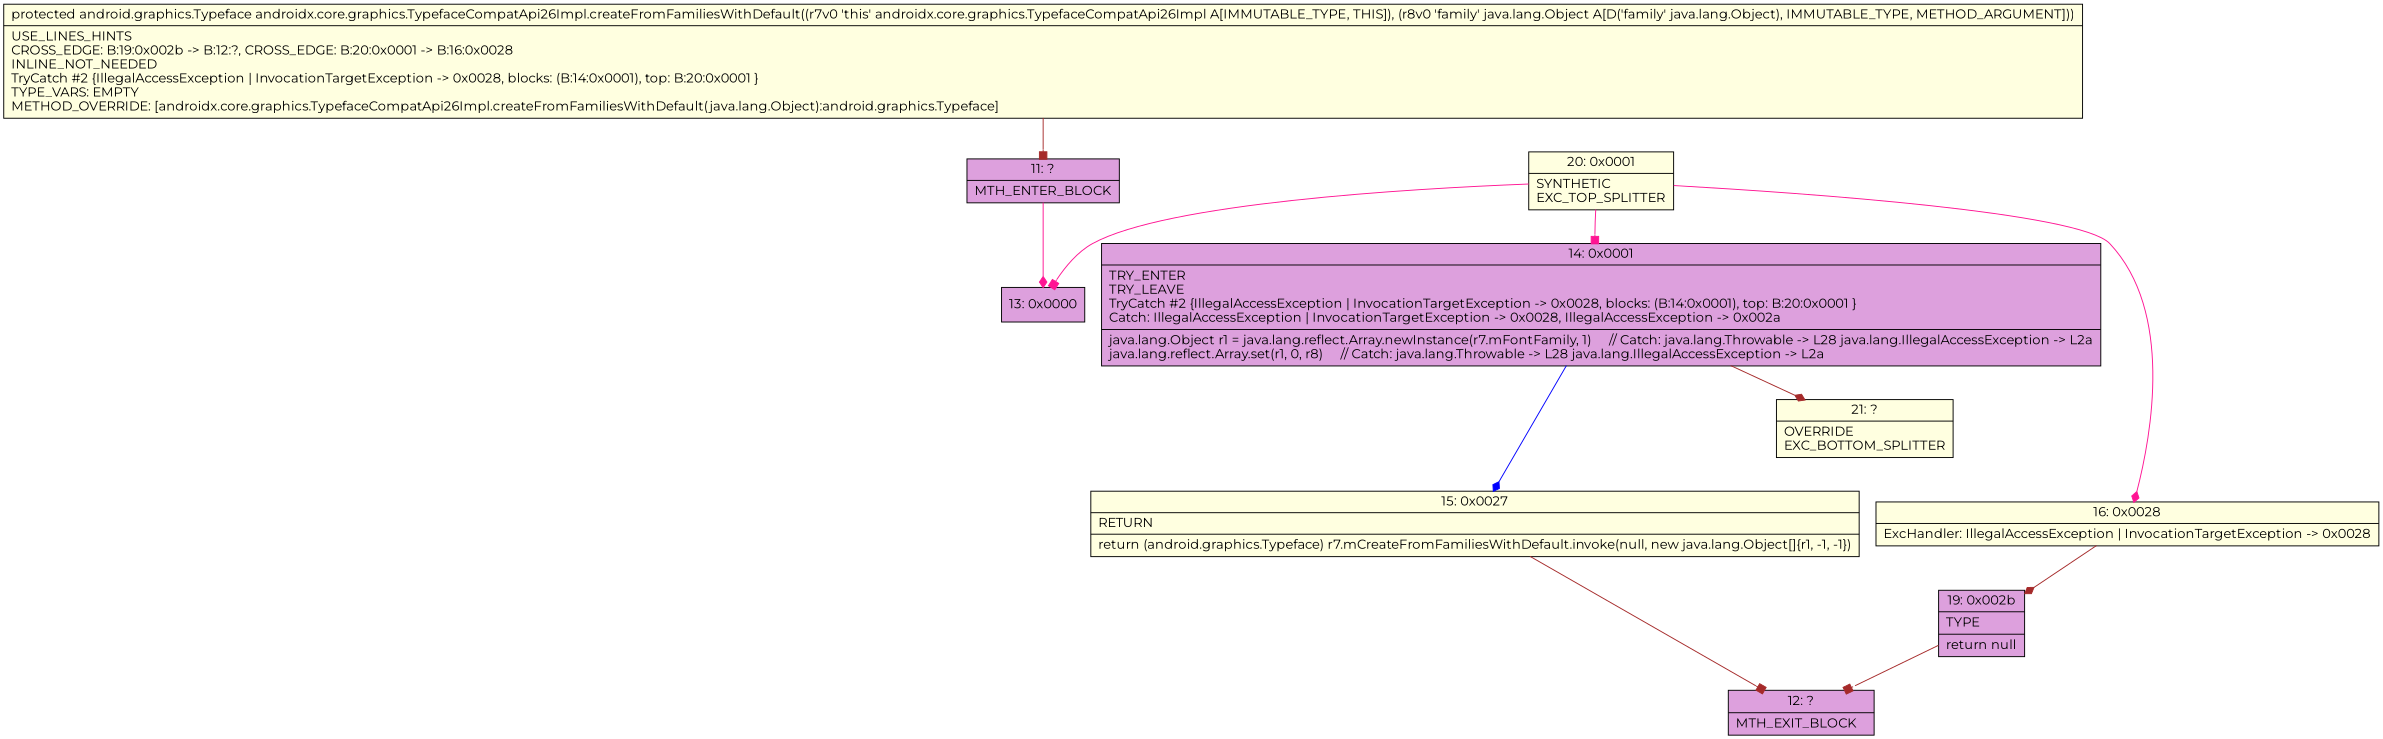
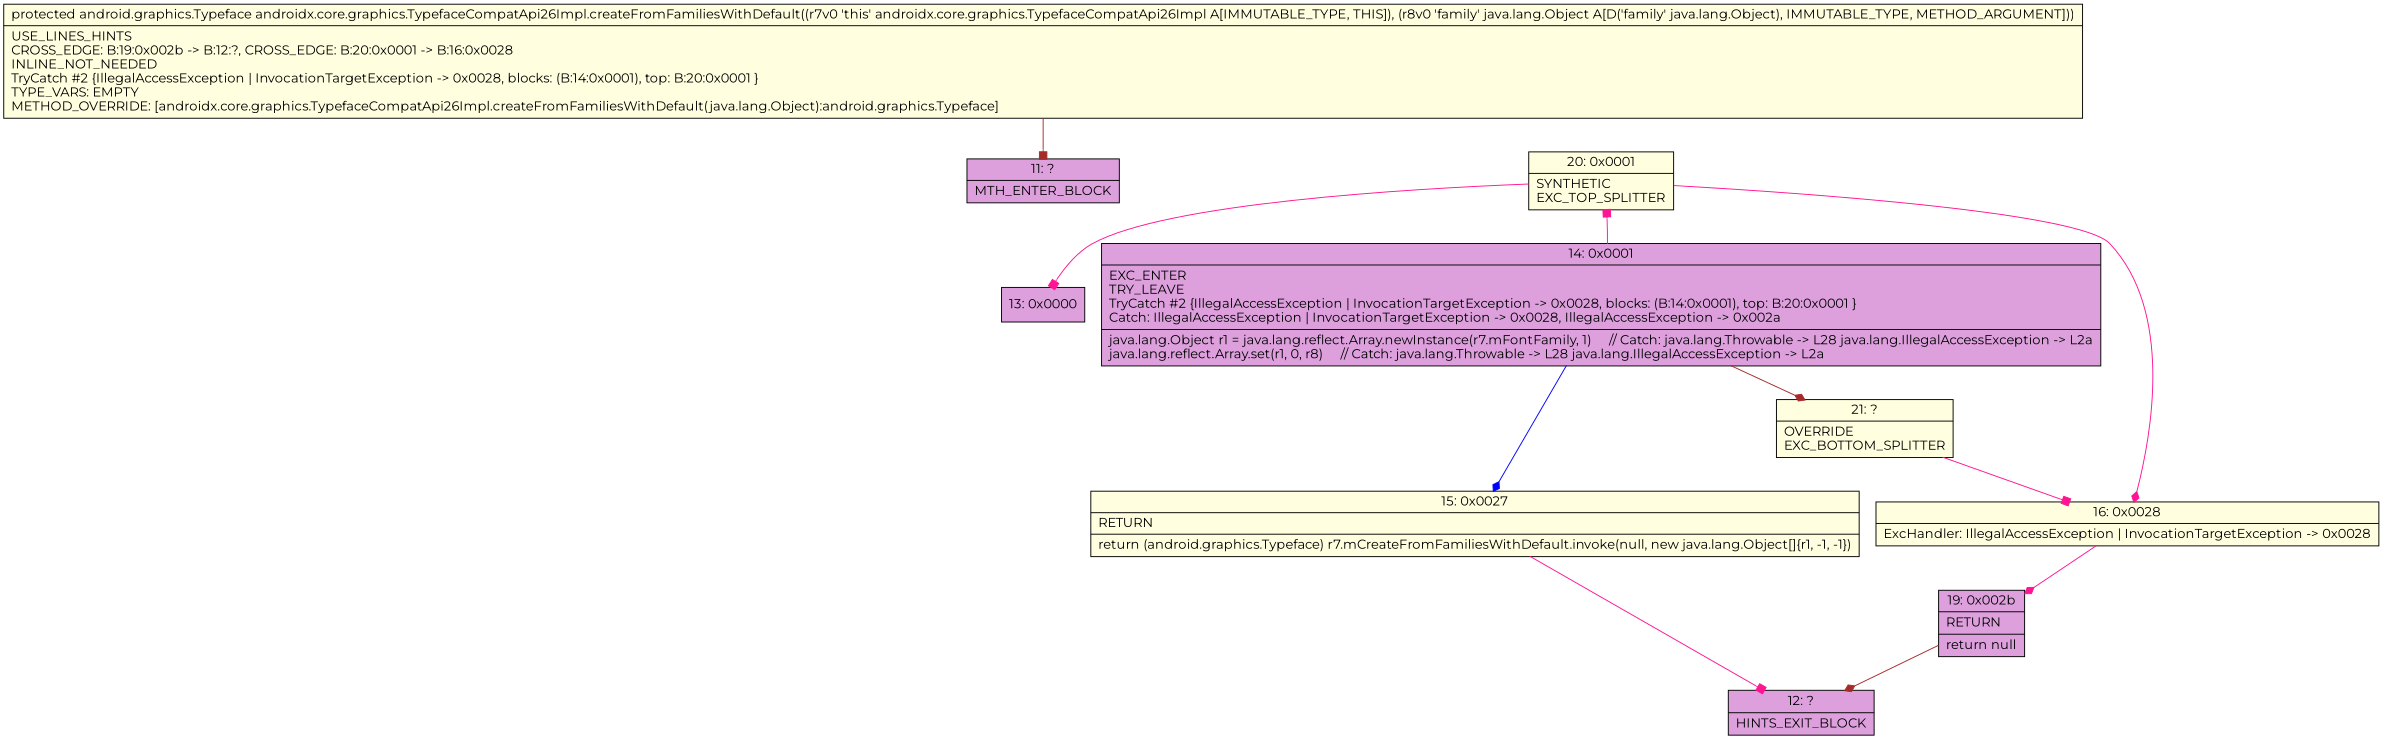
edge "20: 0x0001" -> "14: 0x0001": reversed
edge "11: ?" -> "13: 0x0000": removed
node "14: 0x0001": text "TRY_ENTER" -> "EXC_ENTER"
edge "21: ?" -> "16: 0x0028": added
edge "16: 0x0028" -> "19: 0x002b": color brown -> deeppink
edge "15: 0x0027" -> "12: ?": color brown -> deeppink
node "19: 0x002b": text "TYPE" -> "RETURN"
edge "19: 0x002b" -> "12: ?": arrowhead box -> diamond
node "12: ?": text "MTH_EXIT_BLOCK" -> "HINTS_EXIT_BLOCK"
